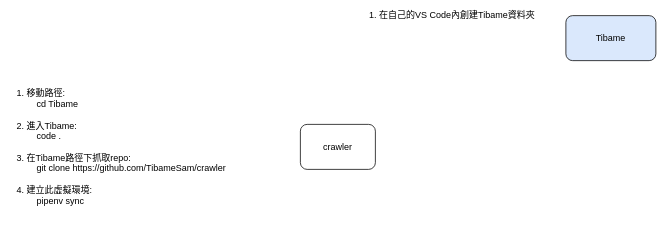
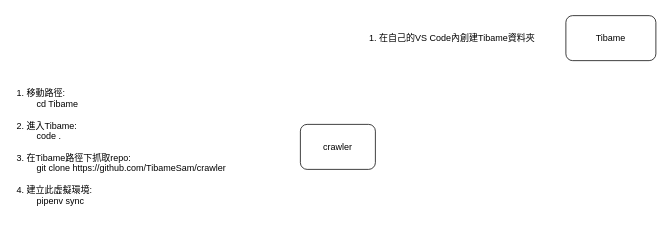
node "1. 在自己的VS Code內創建Tibame資料夾": moved (458, 15) -> (458, 38)
node "Tibame": fillcolor #dae8fc -> #ffffff
